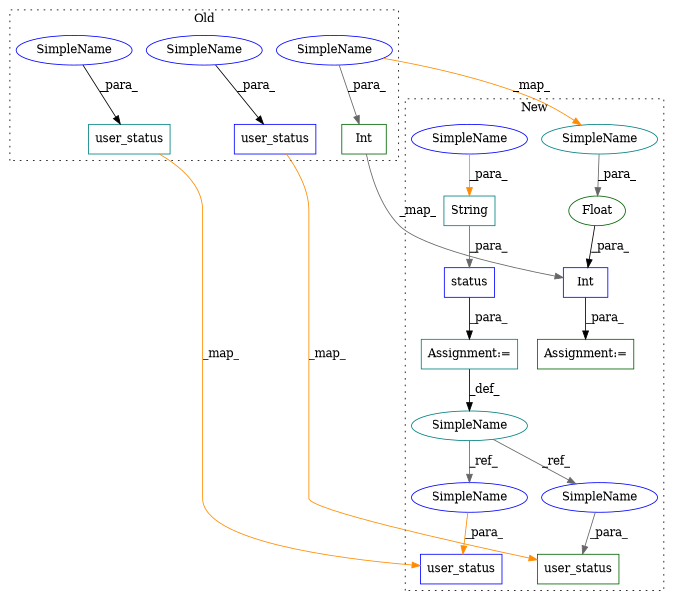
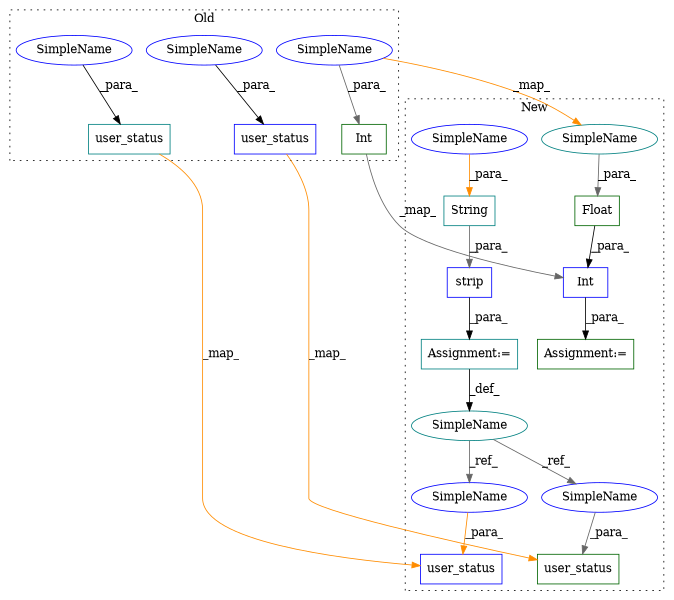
node "Float": shape ellipse -> box
node "status": label "status" -> "strip"
